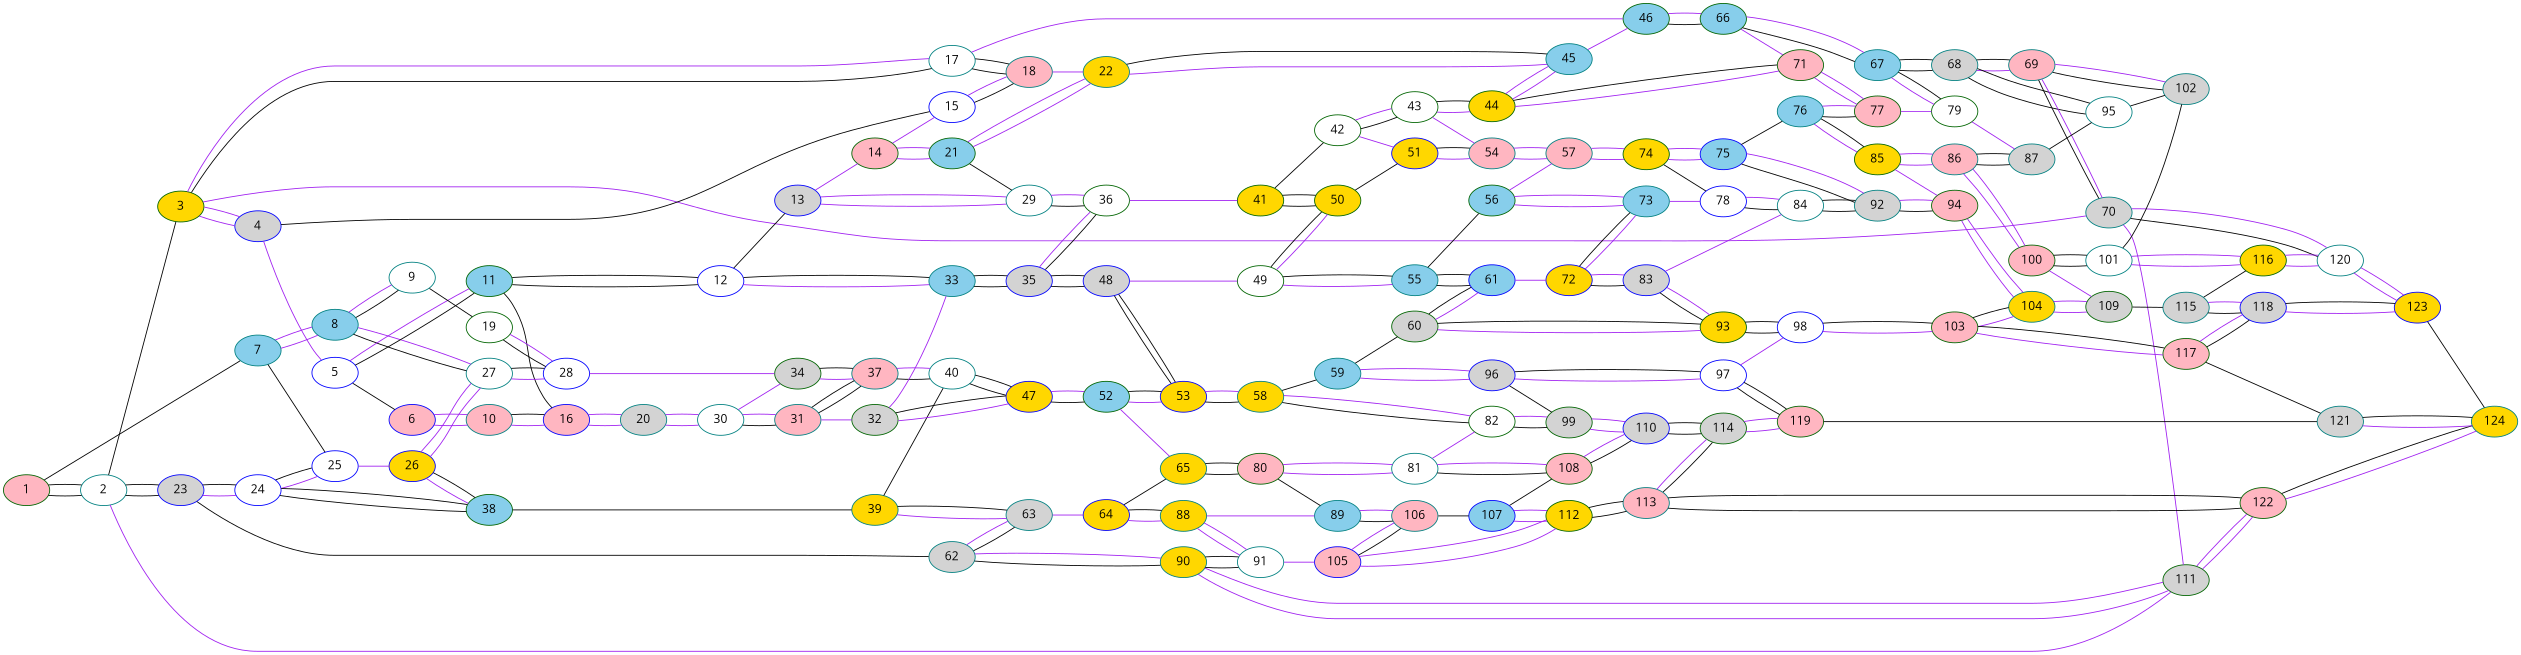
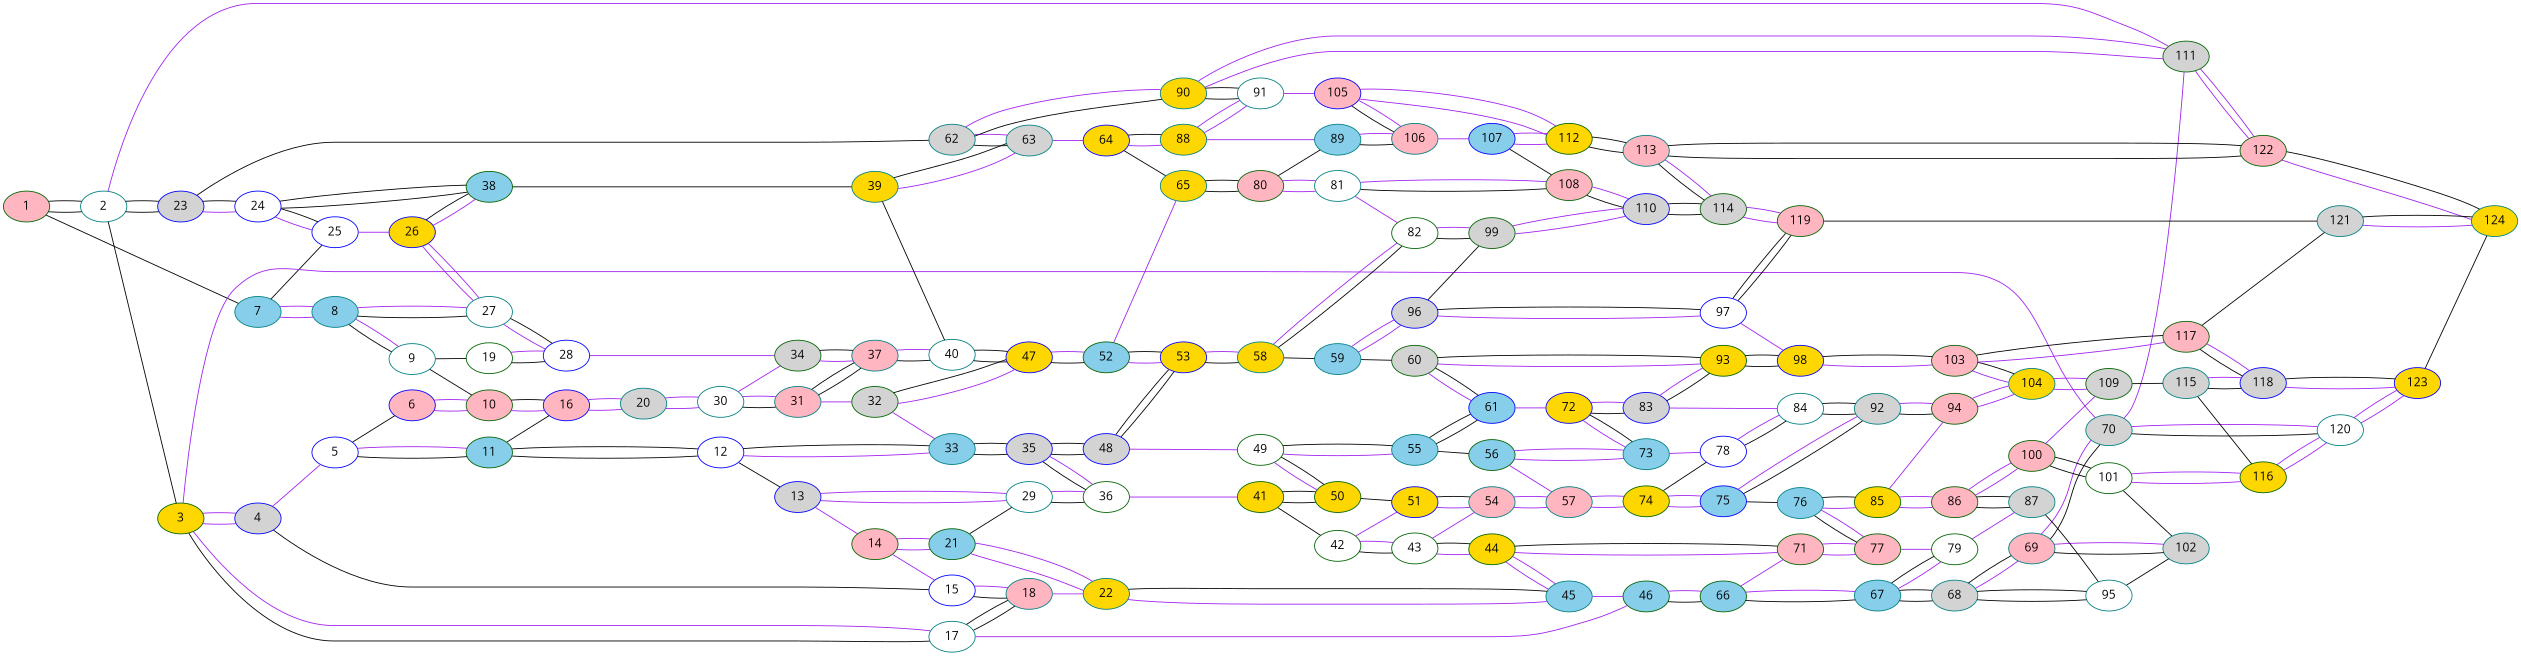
node "86": color teal -> darkgreen
node "101": color teal -> darkgreen
node "98": fillcolor white -> gold
edge "9" -- "10": added
node "10": color teal -> darkgreen
edge "106" -- "107": color black -> purple
